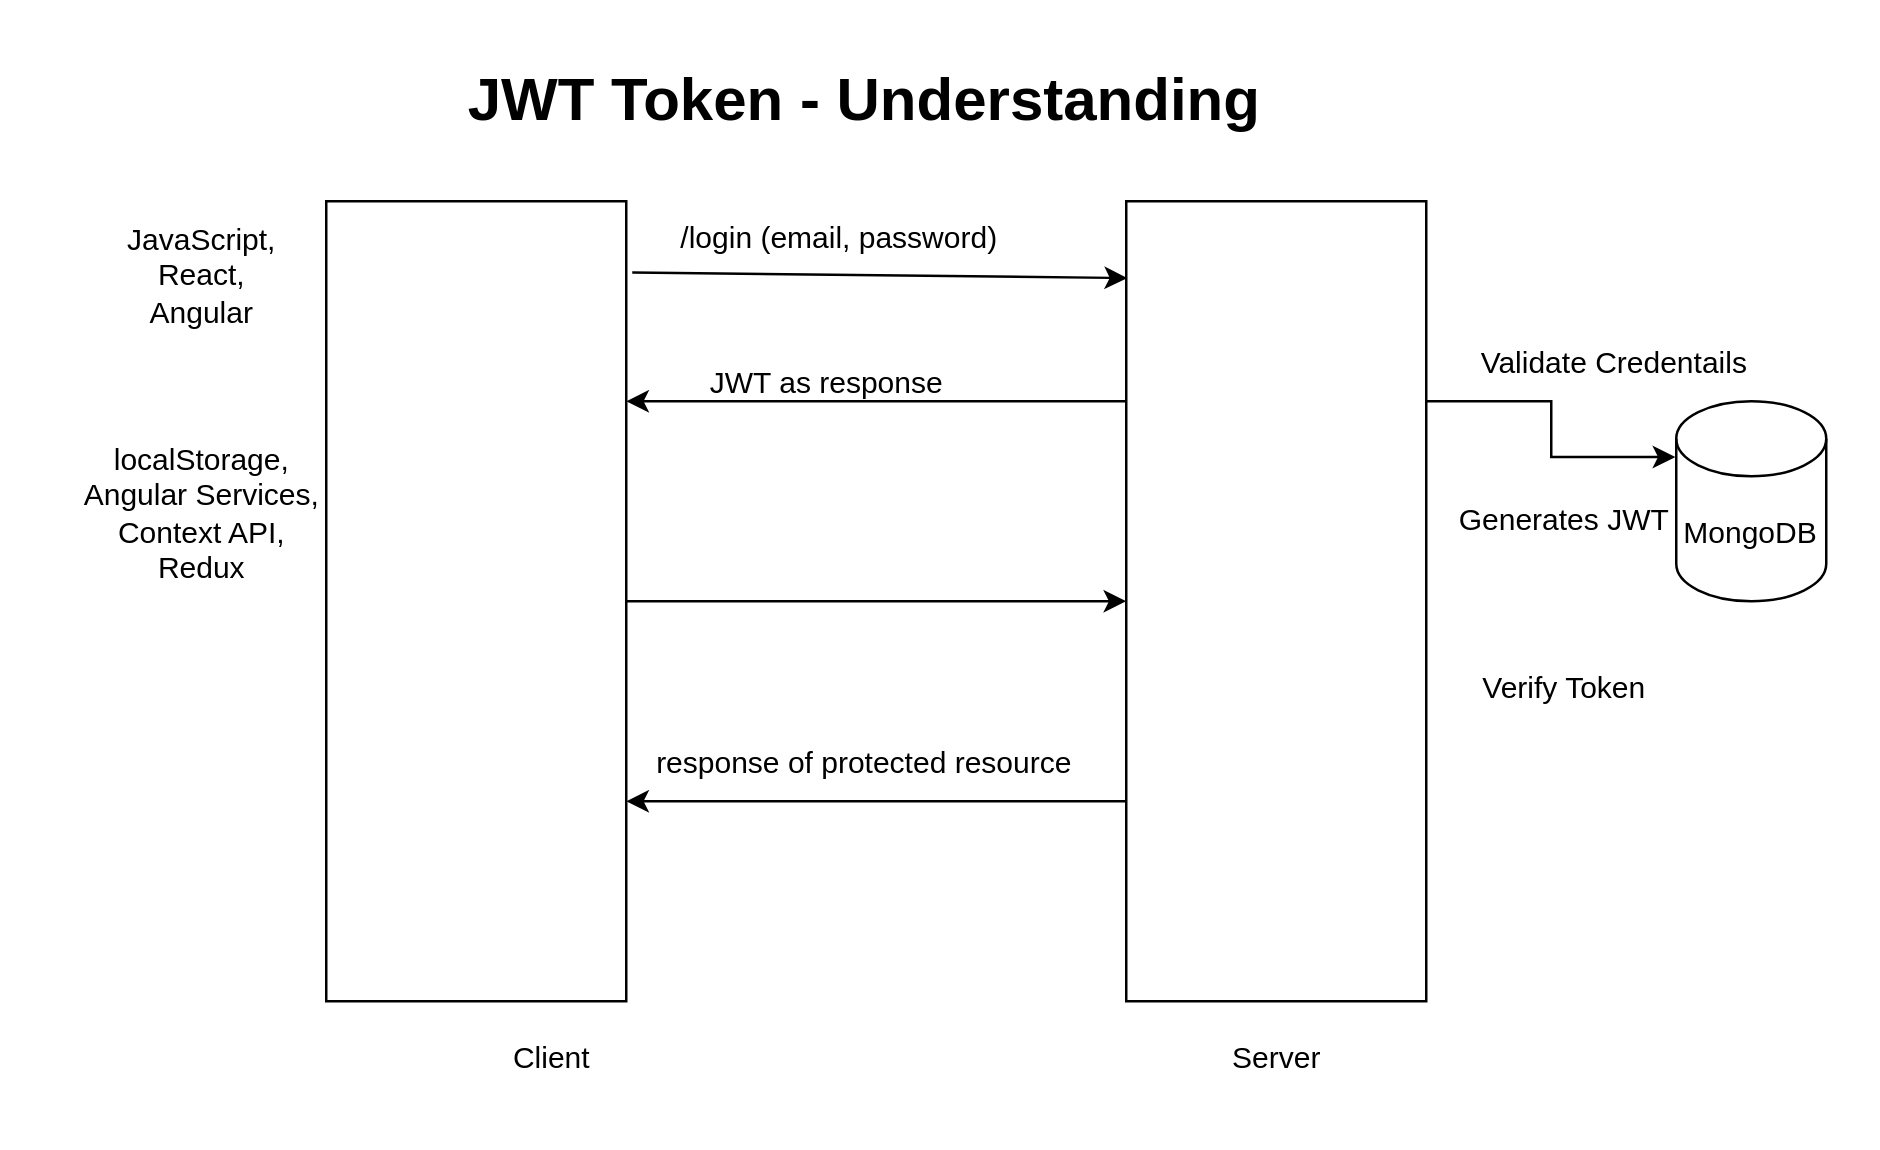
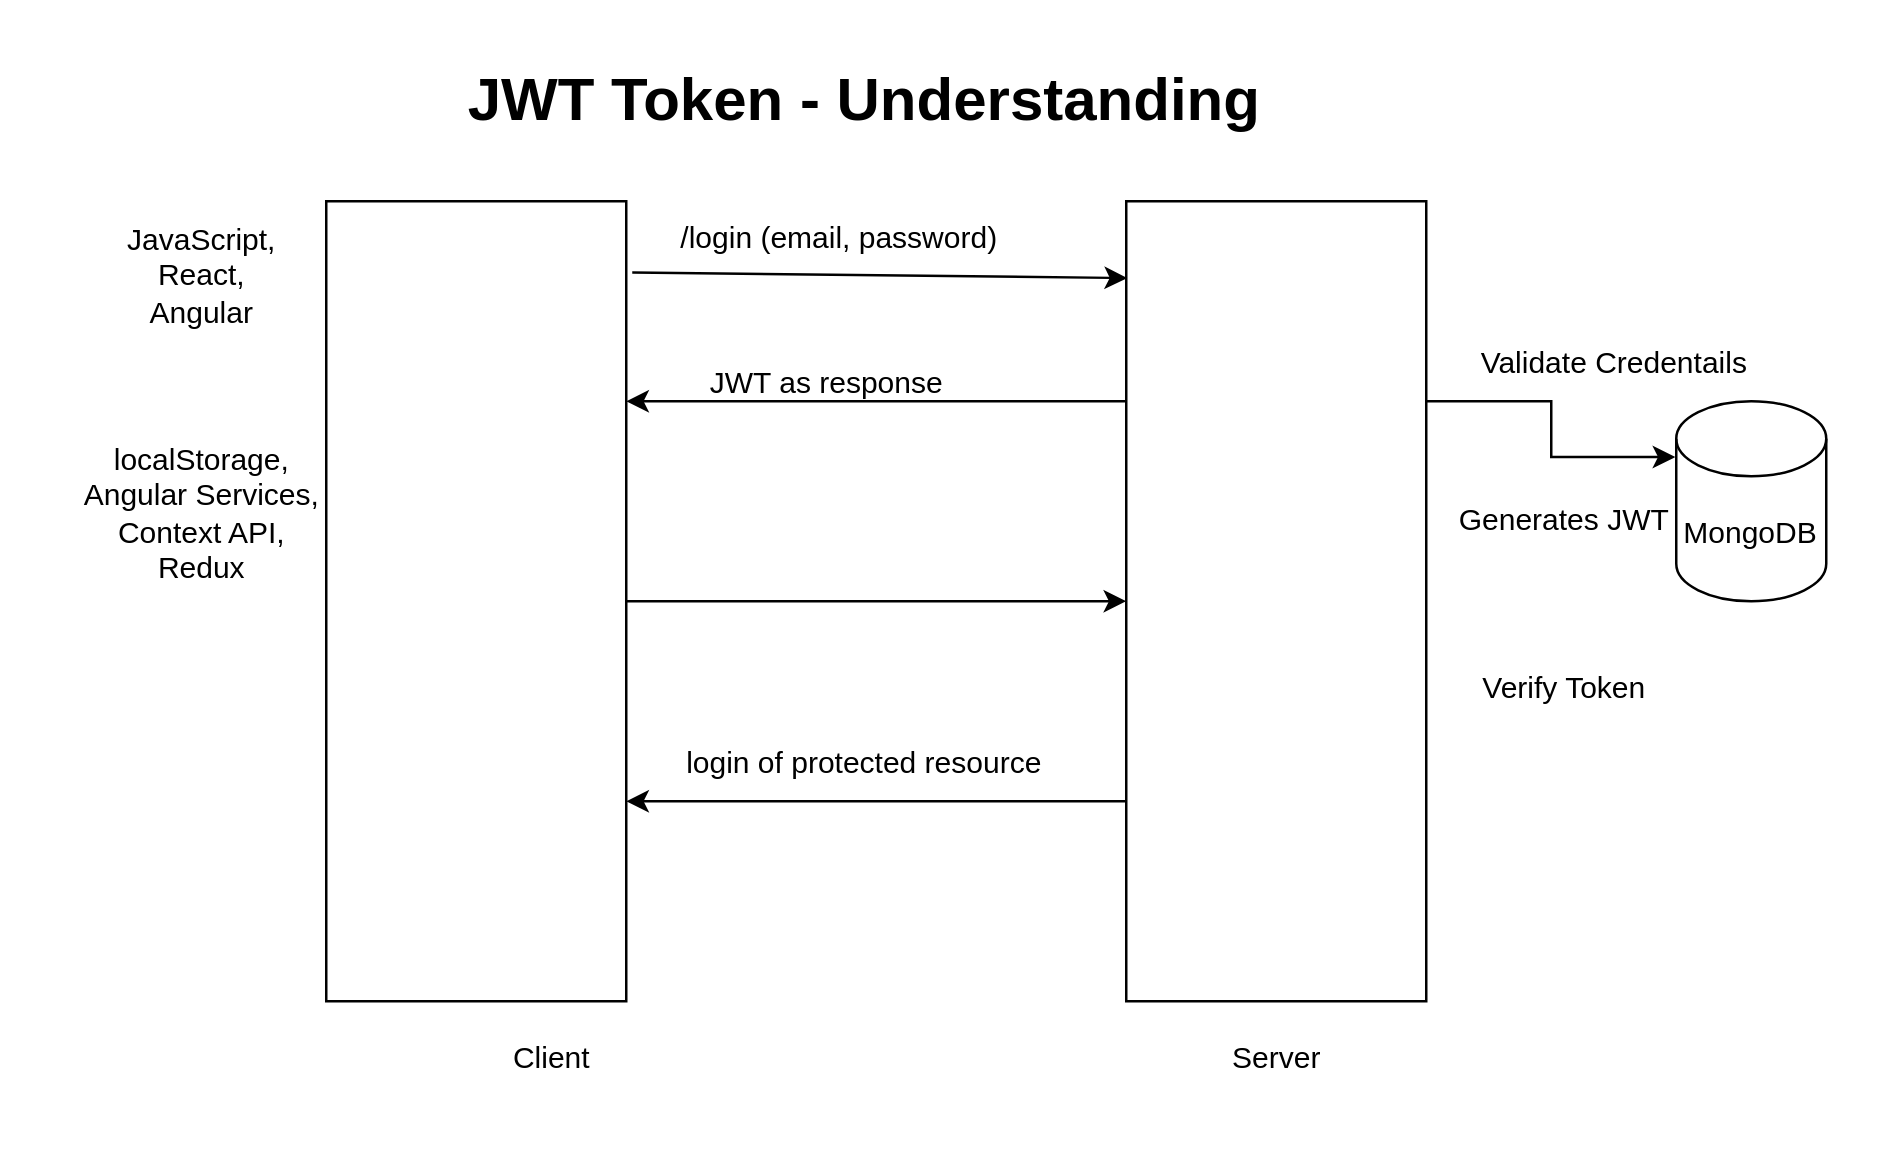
node "response of protected resource": label "response of protected resource" -> "login of protected resource"
